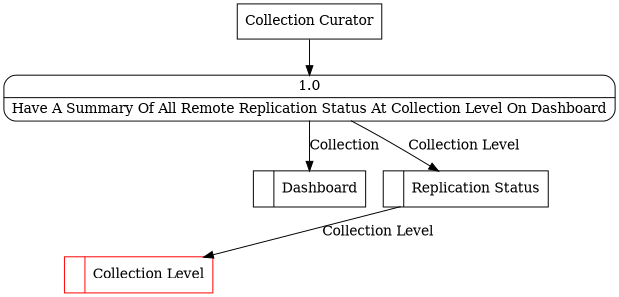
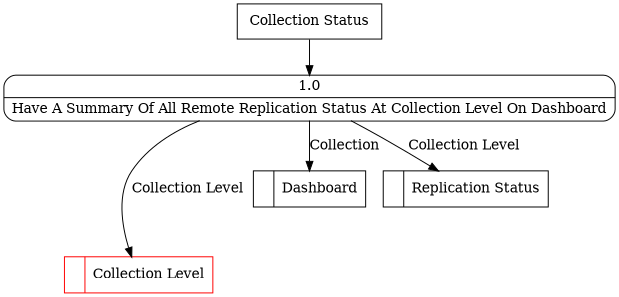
node "Collection Curator": label "Collection Curator" -> "Collection Status"
edge "Replication Status" -> "Collection Level": now "1.0" -> "Collection Level"
